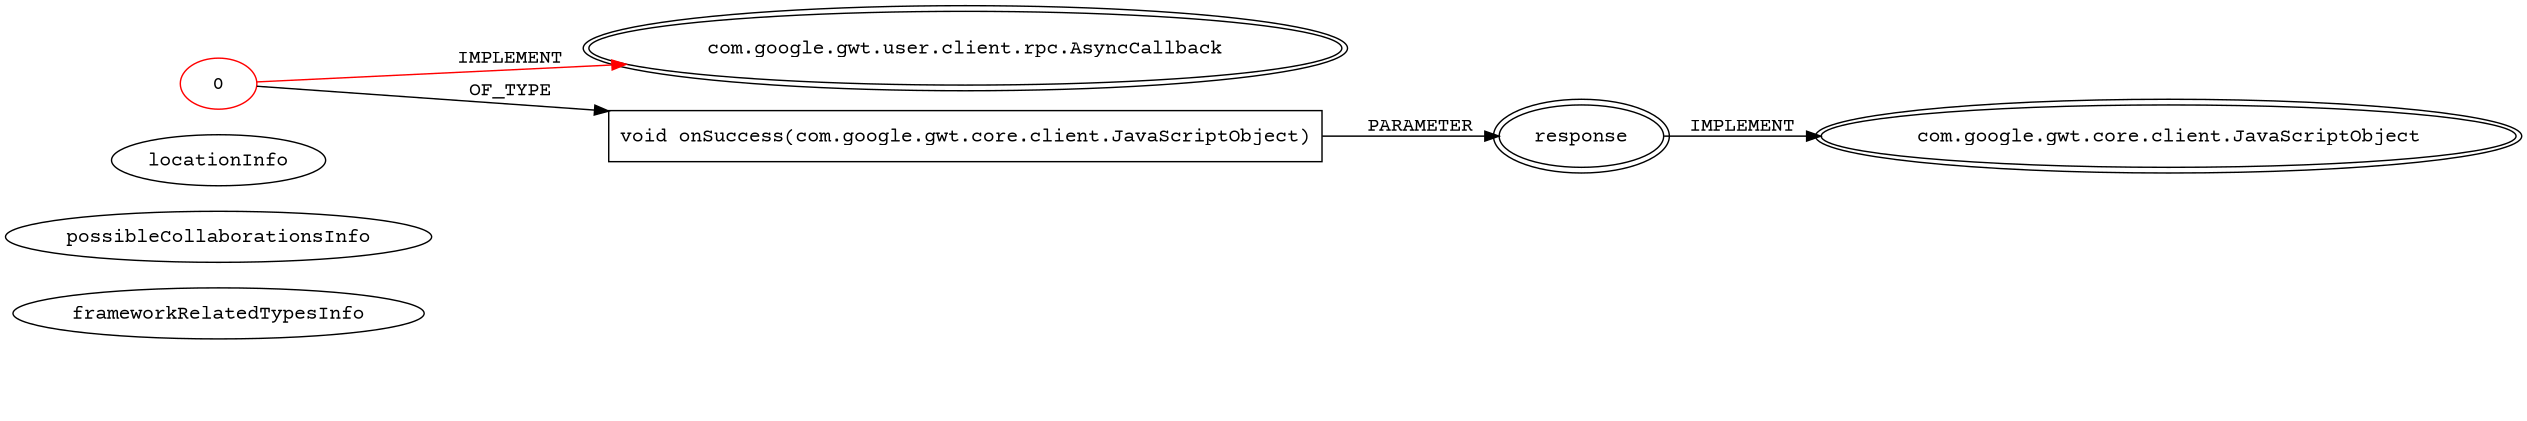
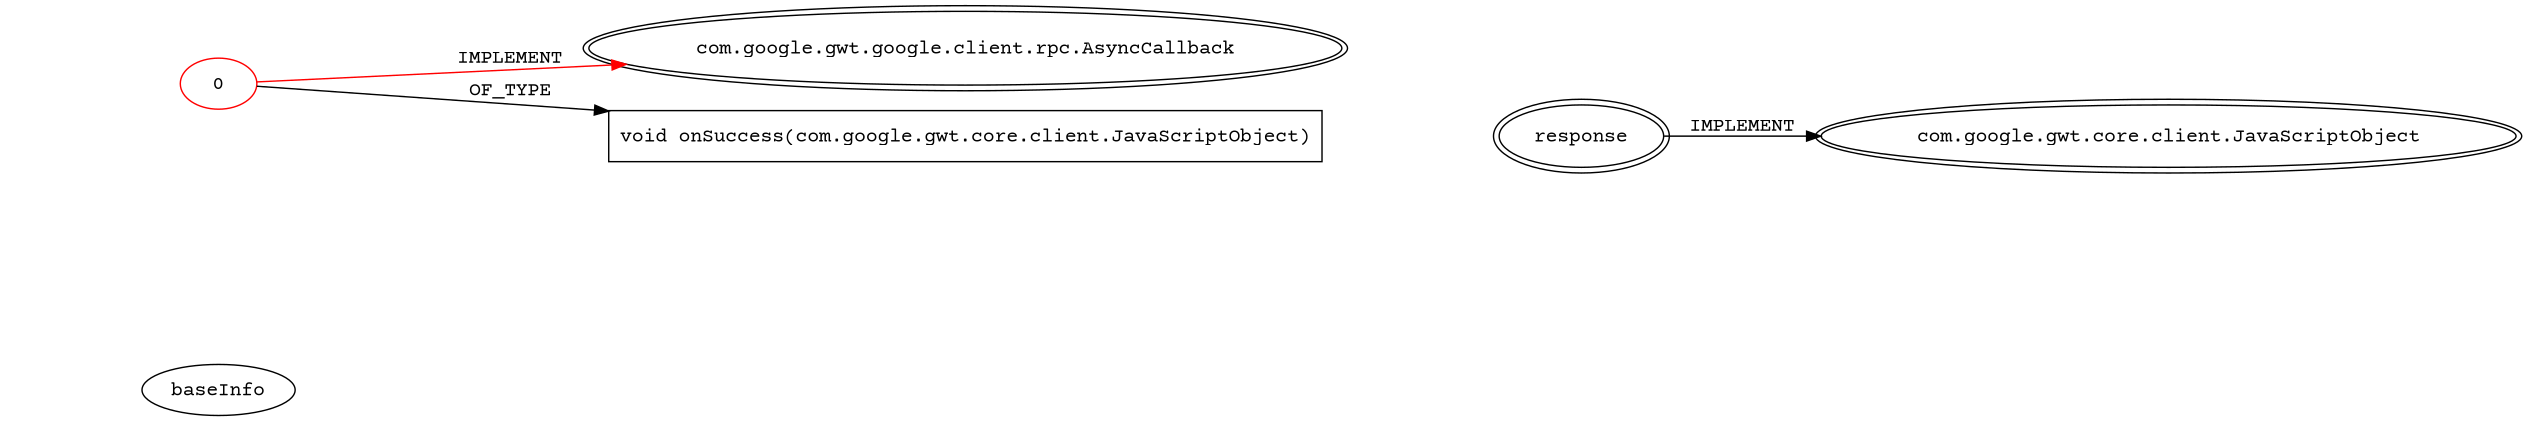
node "com.google.gwt.user.client.rpc.AsyncCallback": label "com.google.gwt.user.client.rpc.AsyncCallback" -> "com.google.gwt.google.client.rpc.AsyncCallback"
edge "void onSuccess(com.google.gwt.core.client.JavaScriptObject)" -> "response": removed, label "PARAMETER"
node "locationInfo": removed
node "possibleCollaborationsInfo": removed
node "frameworkRelatedTypesInfo": removed
node "baseInfo": added
